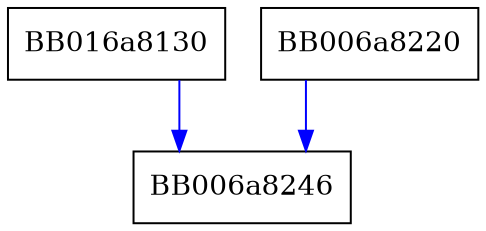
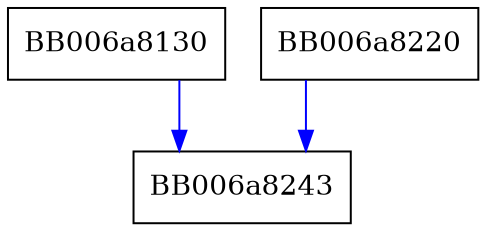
node "BB016a8130": label "BB016a8130" -> "BB006a8130"
node "BB006a8246": label "BB006a8246" -> "BB006a8243"
